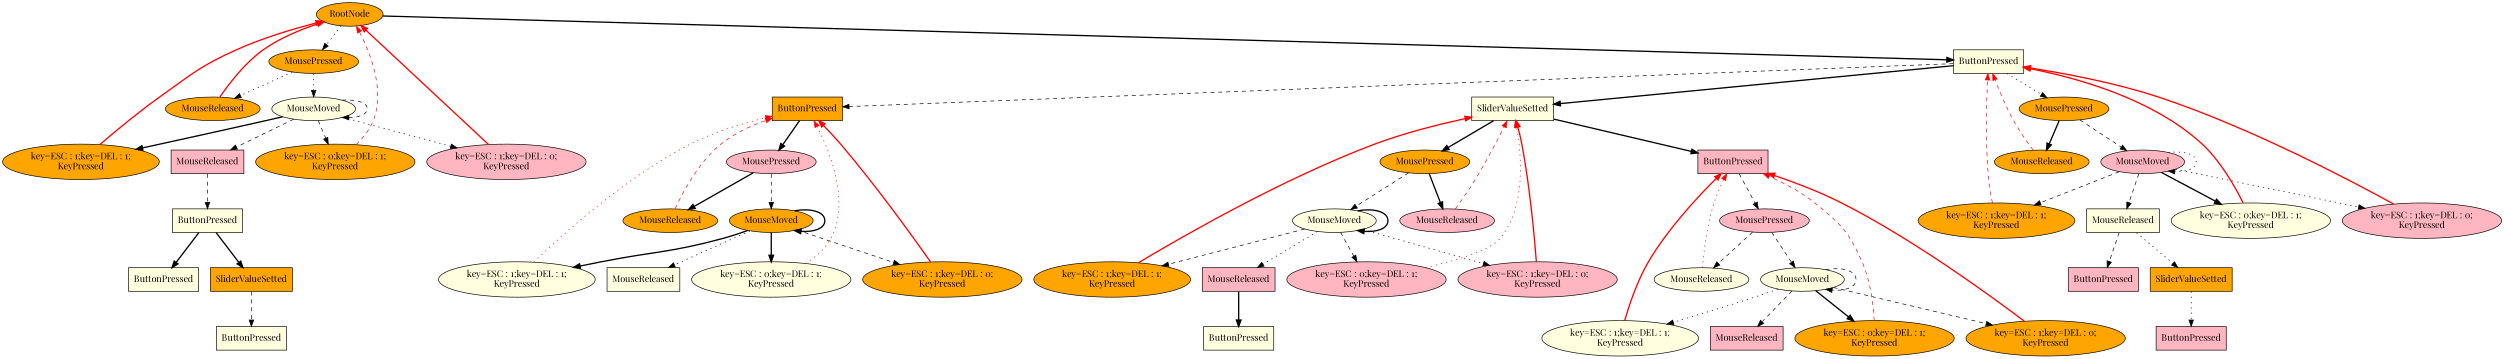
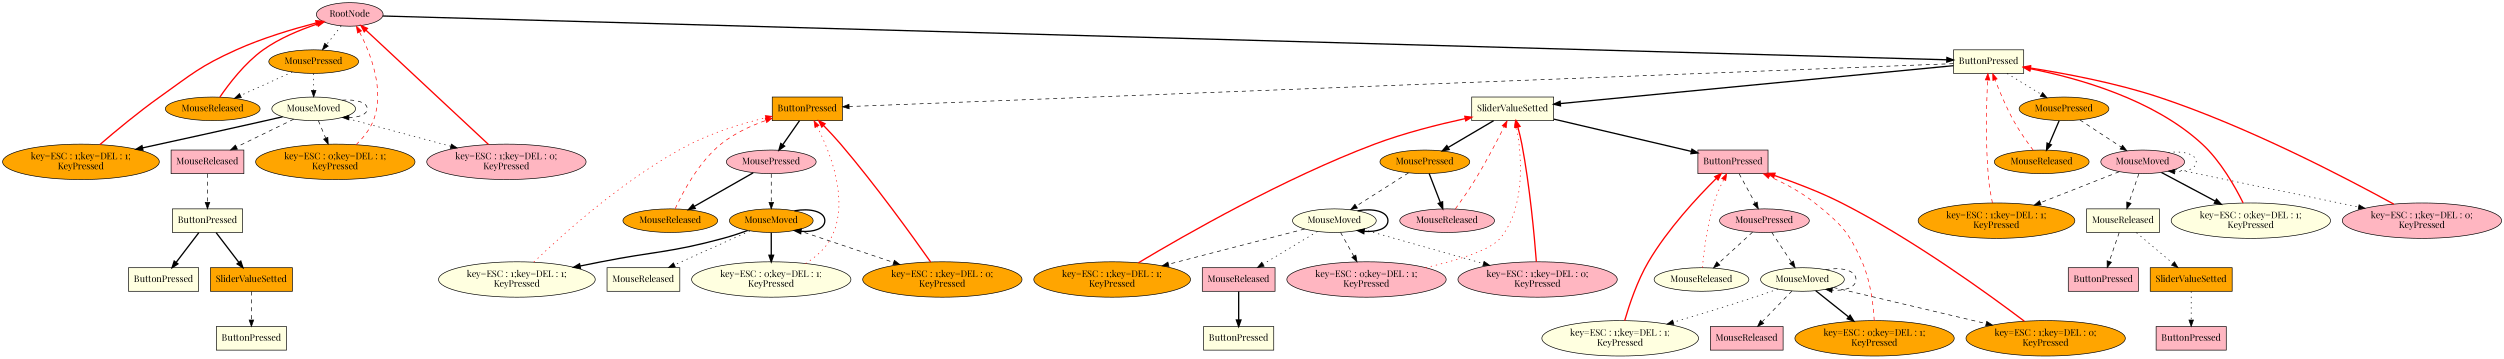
node "RootNode": fillcolor orange -> lightpink
